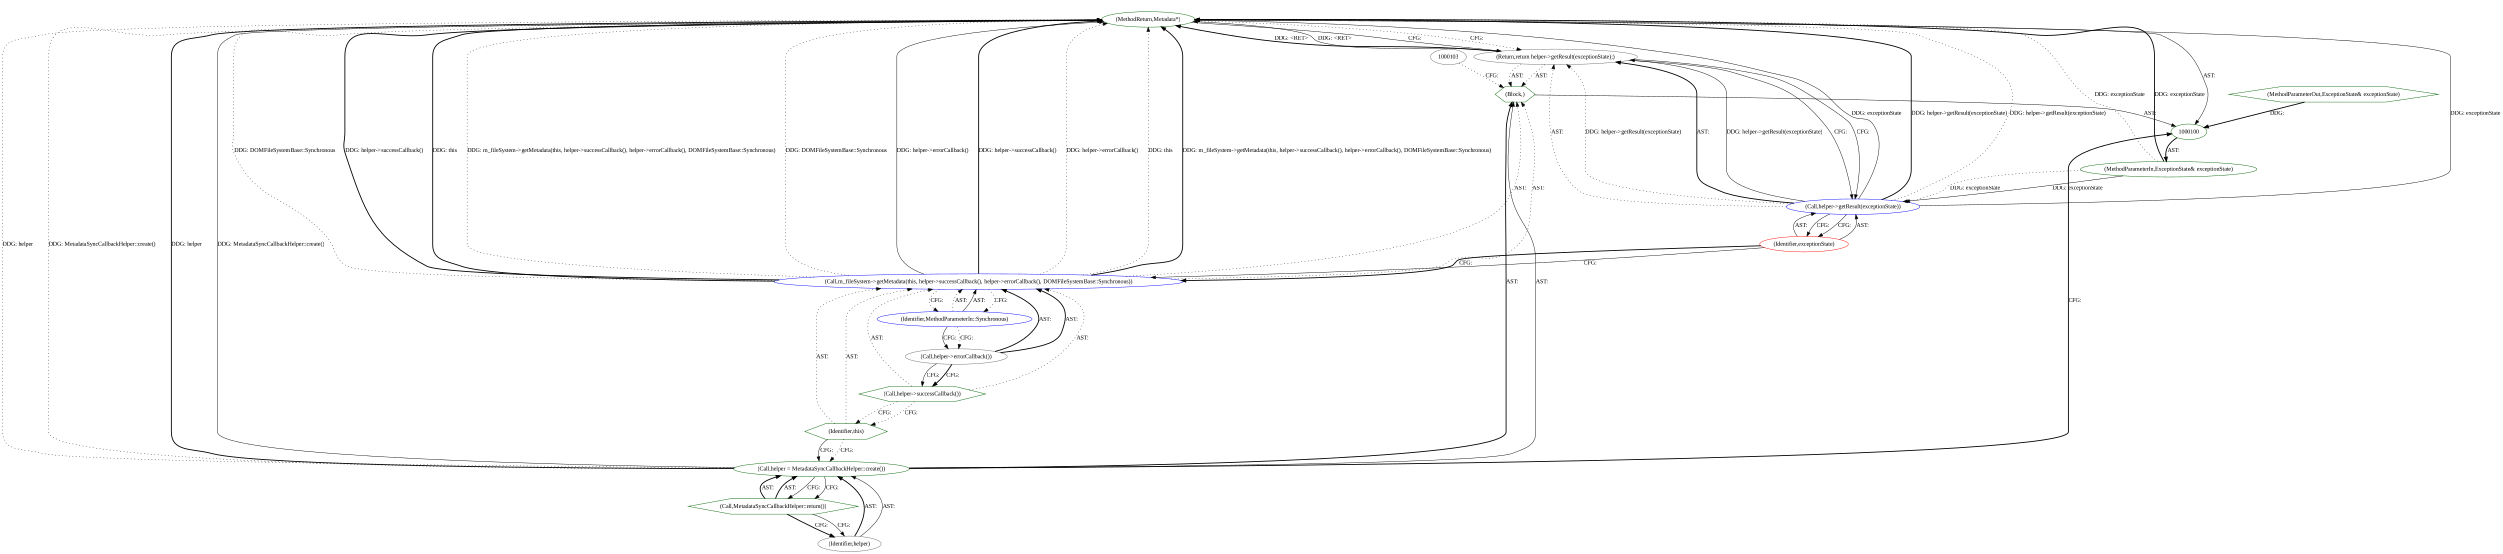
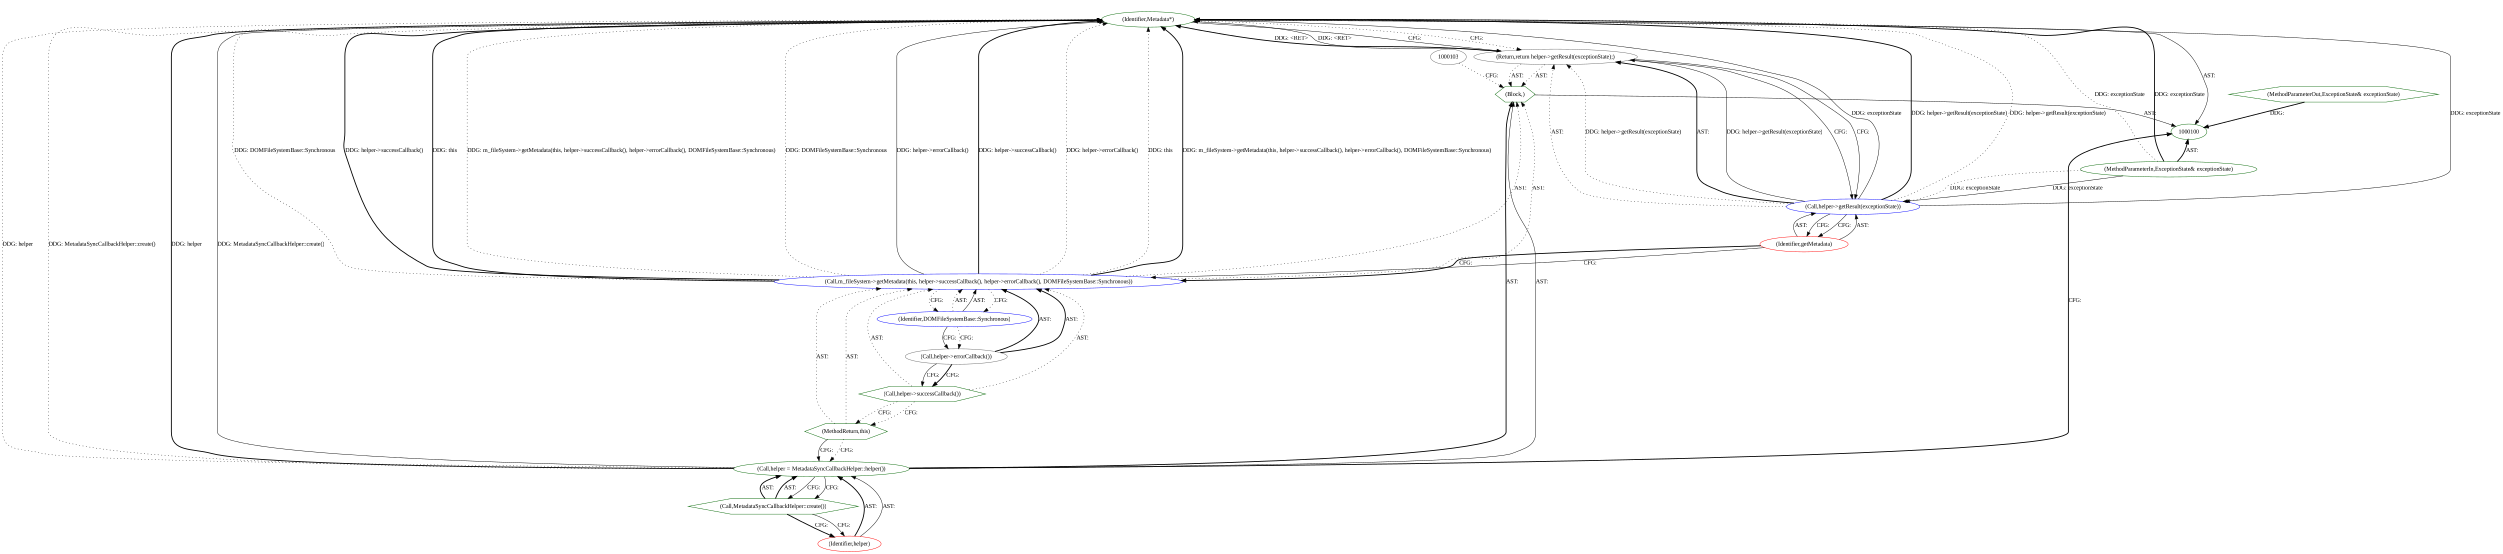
node "(MethodReturn,Metadata*)": label "(MethodReturn,Metadata*)" -> "(Identifier,Metadata*)"
edge "1000100" -> "(MethodParameterIn,ExceptionState& exceptionState)": reversed
node "(Identifier,exceptionState)": label "(Identifier,exceptionState)" -> "(Identifier,getMetadata)"
node "(Identifier,MethodParameterIn::Synchronous)": label "(Identifier,MethodParameterIn::Synchronous)" -> "(Identifier,DOMFileSystemBase::Synchronous)"
node "(Identifier,this)": label "(Identifier,this)" -> "(MethodReturn,this)"
node "(Call,helper = MetadataSyncCallbackHelper::create())": label "(Call,helper = MetadataSyncCallbackHelper::create())" -> "(Call,helper = MetadataSyncCallbackHelper::helper())"
node "(Call,MetadataSyncCallbackHelper::return())": label "(Call,MetadataSyncCallbackHelper::return())" -> "(Call,MetadataSyncCallbackHelper::create())"
node "(Identifier,helper)": color gray40 -> red
